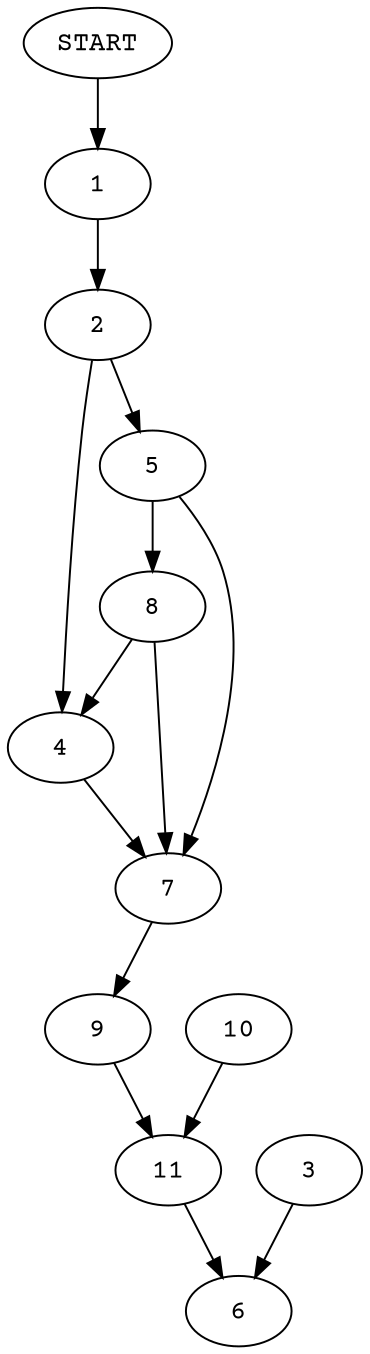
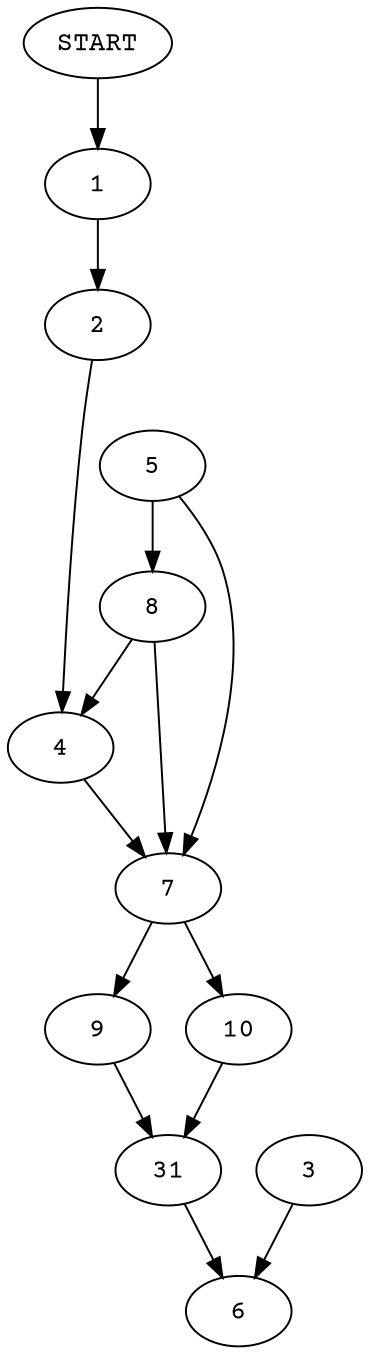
edge "2" -> "5": removed
edge "7" -> "10": added
node "11": label "11" -> "31"
